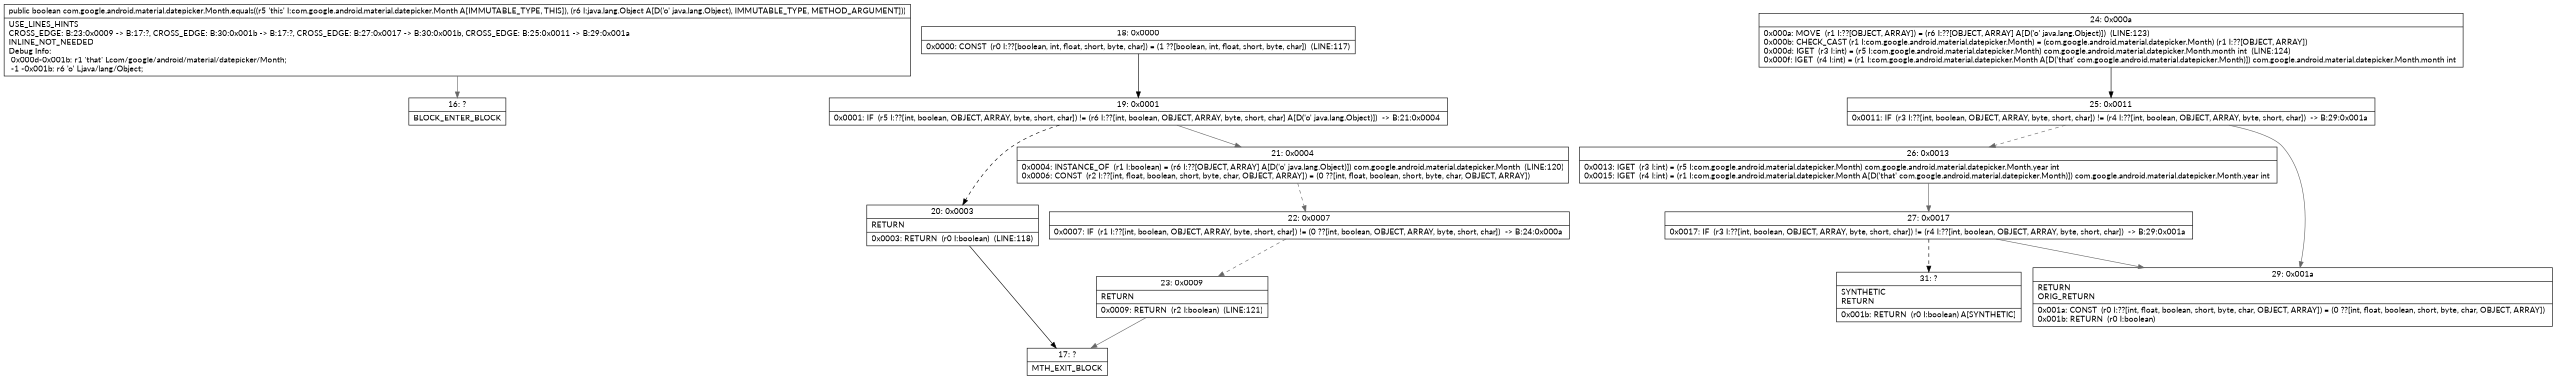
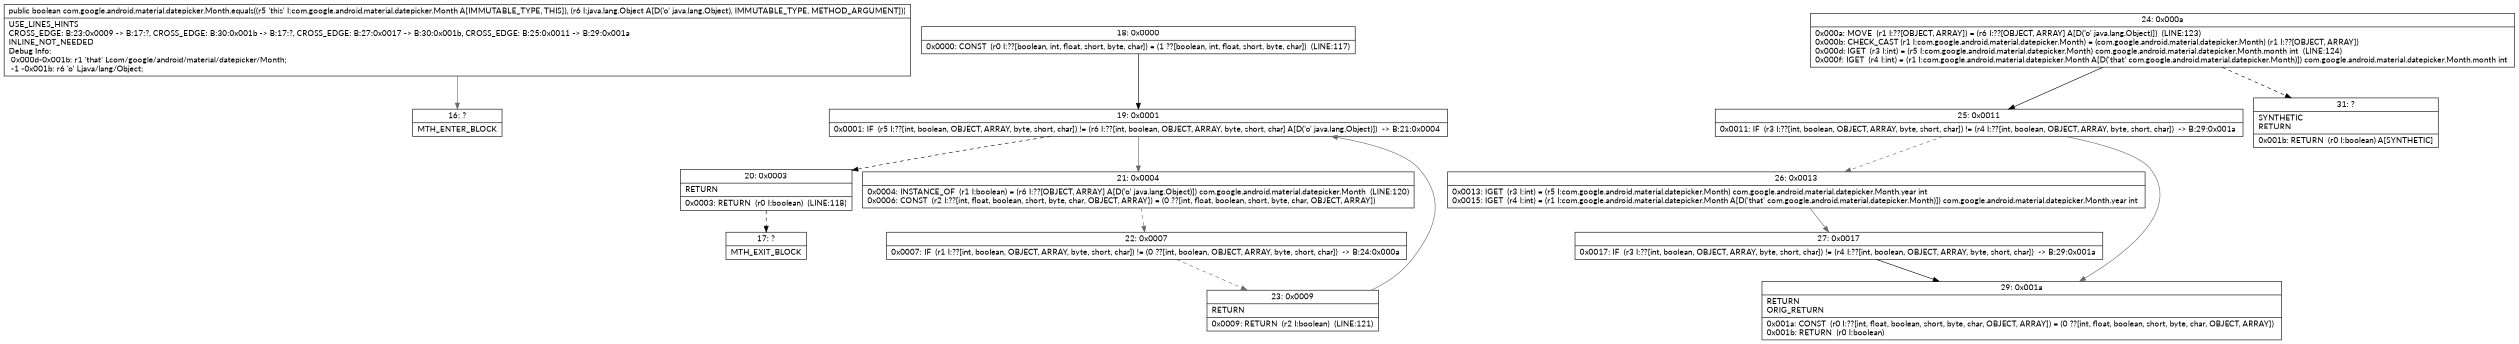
node "16: ?": text "BLOCK_ENTER_BLOCK" -> "MTH_ENTER_BLOCK"
edge "27: 0x0017" -> "31: ?": now "24: 0x000a" -> "31: ?"
edge "27: 0x0017" -> "29: 0x001a": color gray40 -> black
edge "20: 0x0003" -> "17: ?": style solid -> dashed
edge "23: 0x0009" -> "17: ?": now "23: 0x0009" -> "19: 0x0001"
